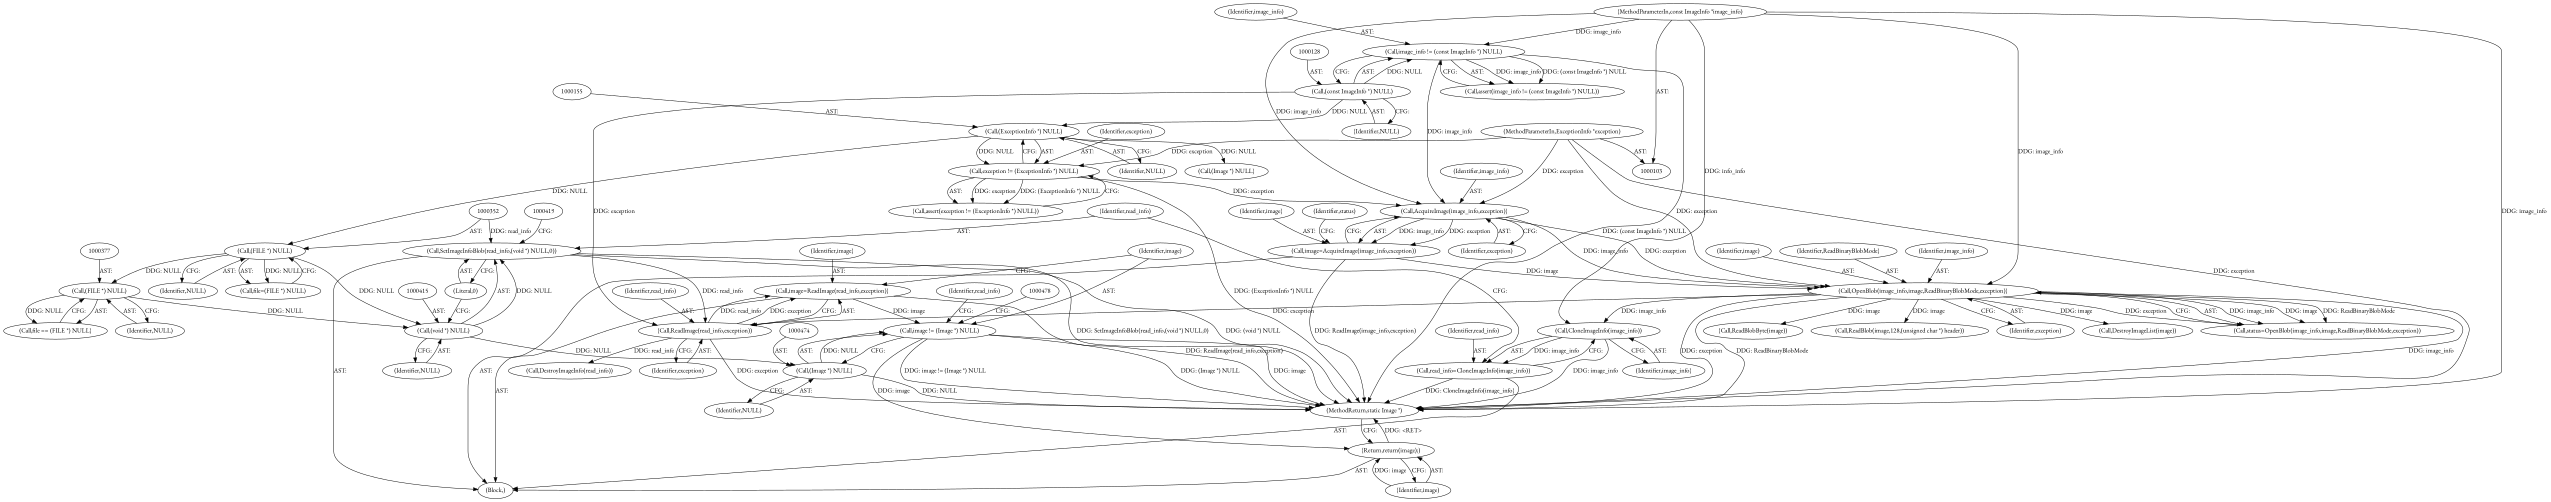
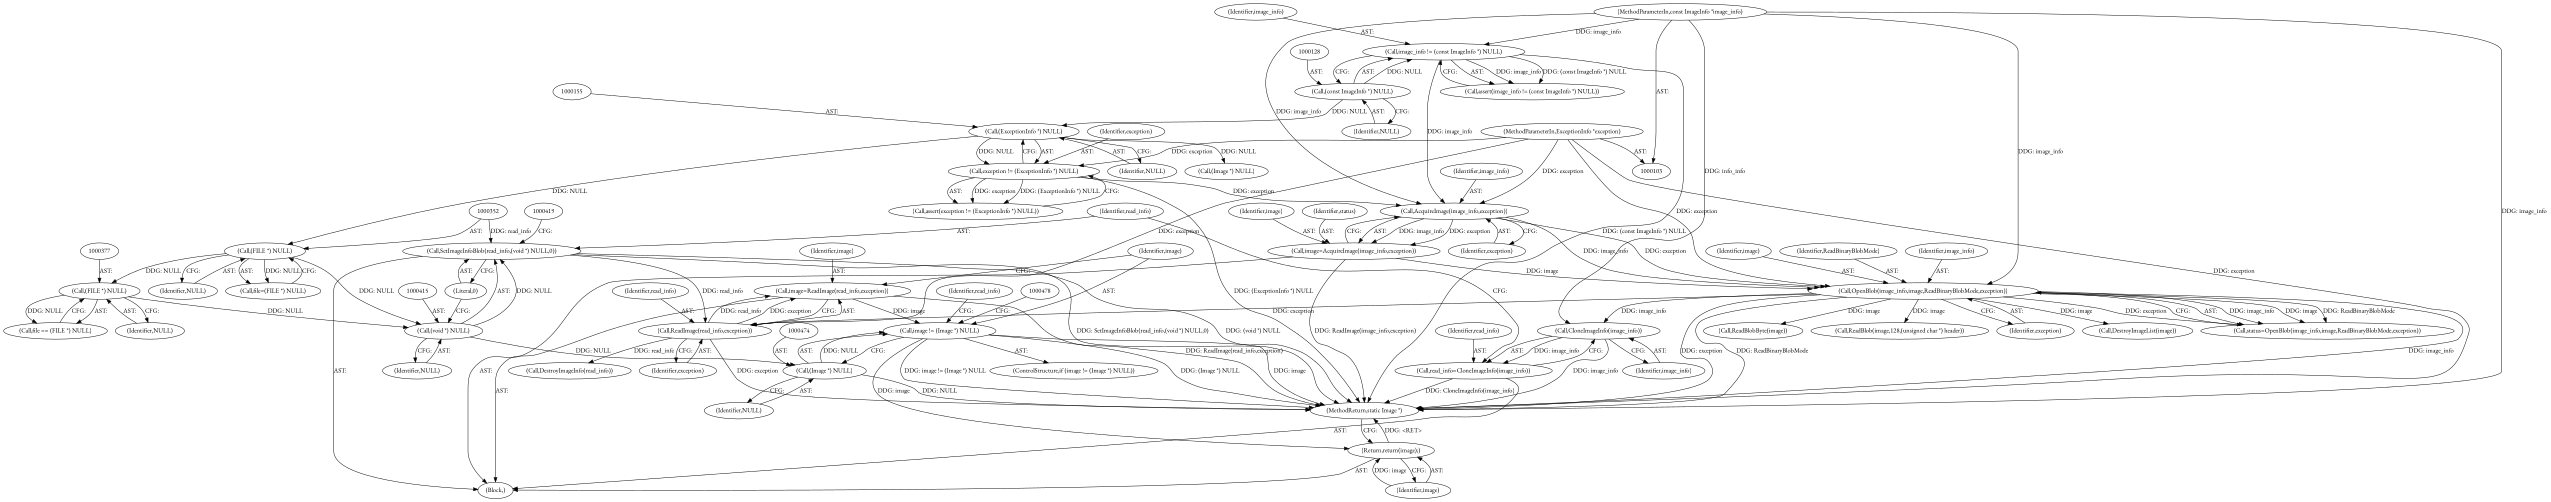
edge "(Call,(const ImageInfo *) NULL)" -> "(Call,ReadImage(read_info,exception))": now "(MethodParameterIn,ExceptionInfo *exception)" -> "(Call,ReadImage(read_info,exception))"
edge "(Identifier,status)" -> "(Call,image=AcquireImage(image_info,exception))": label "CFG: " -> "AST: "
node "(ControlStructure,if (image != (Image *) NULL))": added
